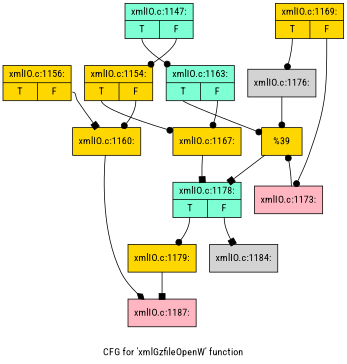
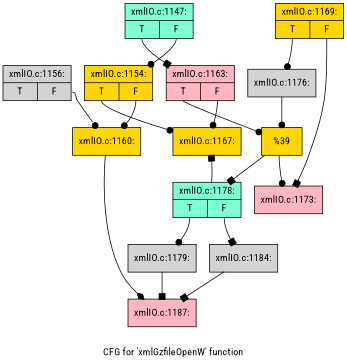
edge "xmlIO.c:1147:" -> "xmlIO.c:1163:": arrowhead dot -> box
node "xmlIO.c:1156:": fillcolor gold -> lightgrey
node "xmlIO.c:1163:": fillcolor aquamarine -> lightpink
edge "xmlIO.c:1156:" -> "xmlIO.c:1160:": arrowhead box -> dot
edge "xmlIO.c:1169:" -> "xmlIO.c:1173:": arrowhead dot -> box
edge "xmlIO.c:1167:" -> "xmlIO.c:1178:": reversed
edge "xmlIO.c:1173:" -> "%39": reversed
node "xmlIO.c:1179:": fillcolor gold -> lightgrey
edge "xmlIO.c:1184:" -> "xmlIO.c:1187:": added
